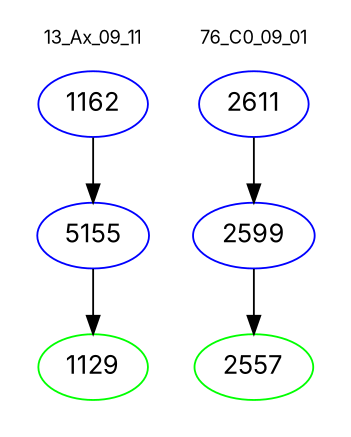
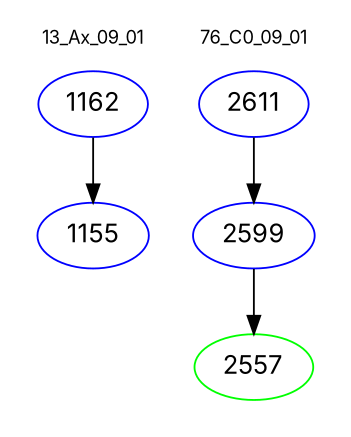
cluster "13_Ax_09_11": label "13_Ax_09_11" -> "13_Ax_09_01"
node "5155": label "5155" -> "1155"
node "1129": removed
